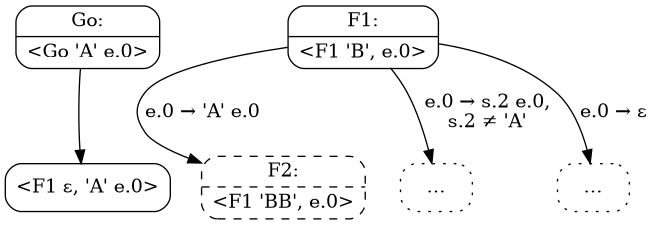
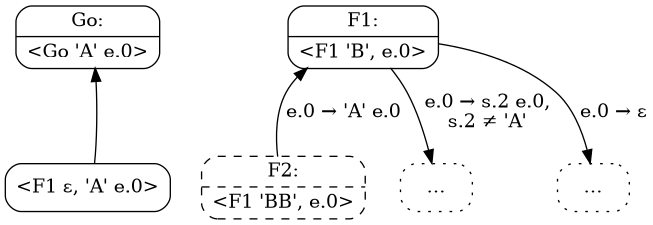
edge "F1:" -> "F2:": reversed
edge "Go:" -> "<F1 ε, 'A' e.0>": reversed
